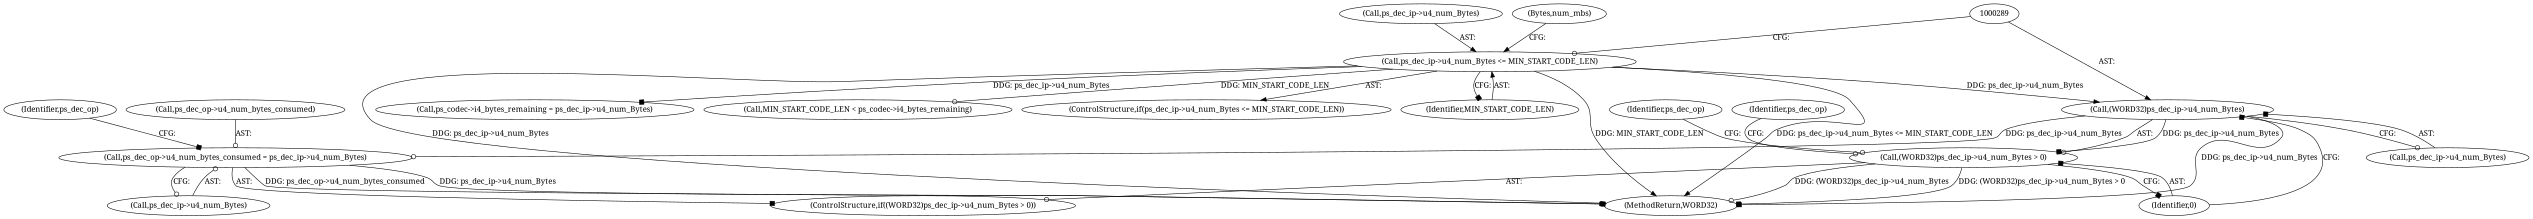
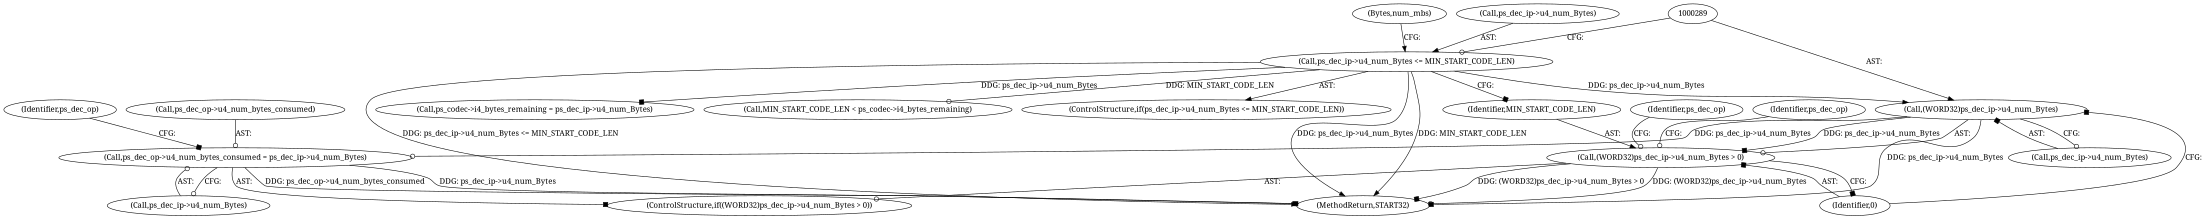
edge "(Identifier,MIN_START_CODE_LEN)" -> "(Call,ps_dec_ip->u4_num_Bytes <= MIN_START_CODE_LEN)": now "(Identifier,MIN_START_CODE_LEN)" -> "(Call,(WORD32)ps_dec_ip->u4_num_Bytes > 0)"
node "(MethodReturn,WORD32)": label "(MethodReturn,WORD32)" -> "(MethodReturn,START32)"
